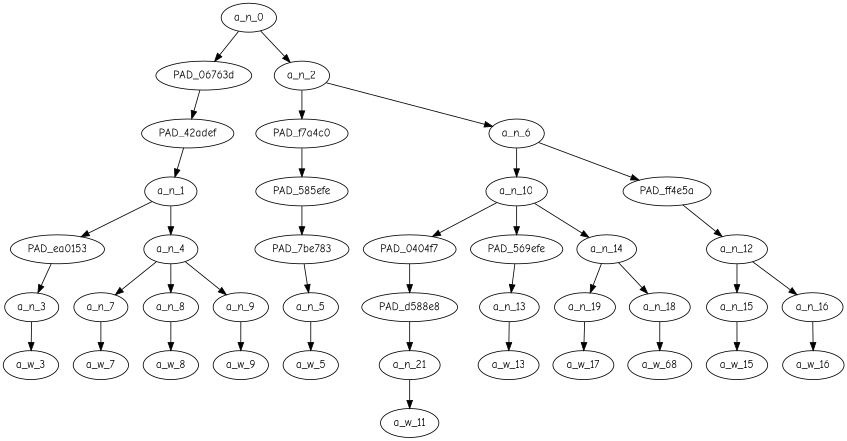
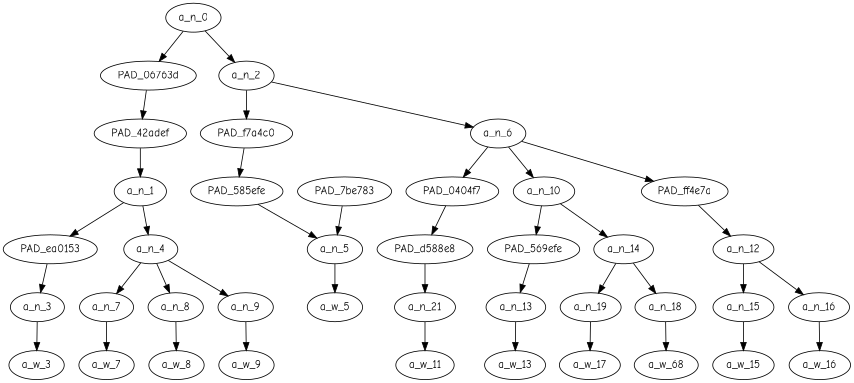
node "PAD_ff4e5a": label "PAD_ff4e5a" -> "PAD_ff4e7a"
edge "PAD_585efe" -> "PAD_7be783": now "PAD_585efe" -> "a_n_5"
edge "a_n_10" -> "PAD_0404f7": now "a_n_6" -> "PAD_0404f7"
